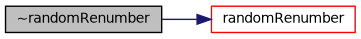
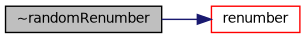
node "randomRenumber": label "randomRenumber" -> "renumber"
